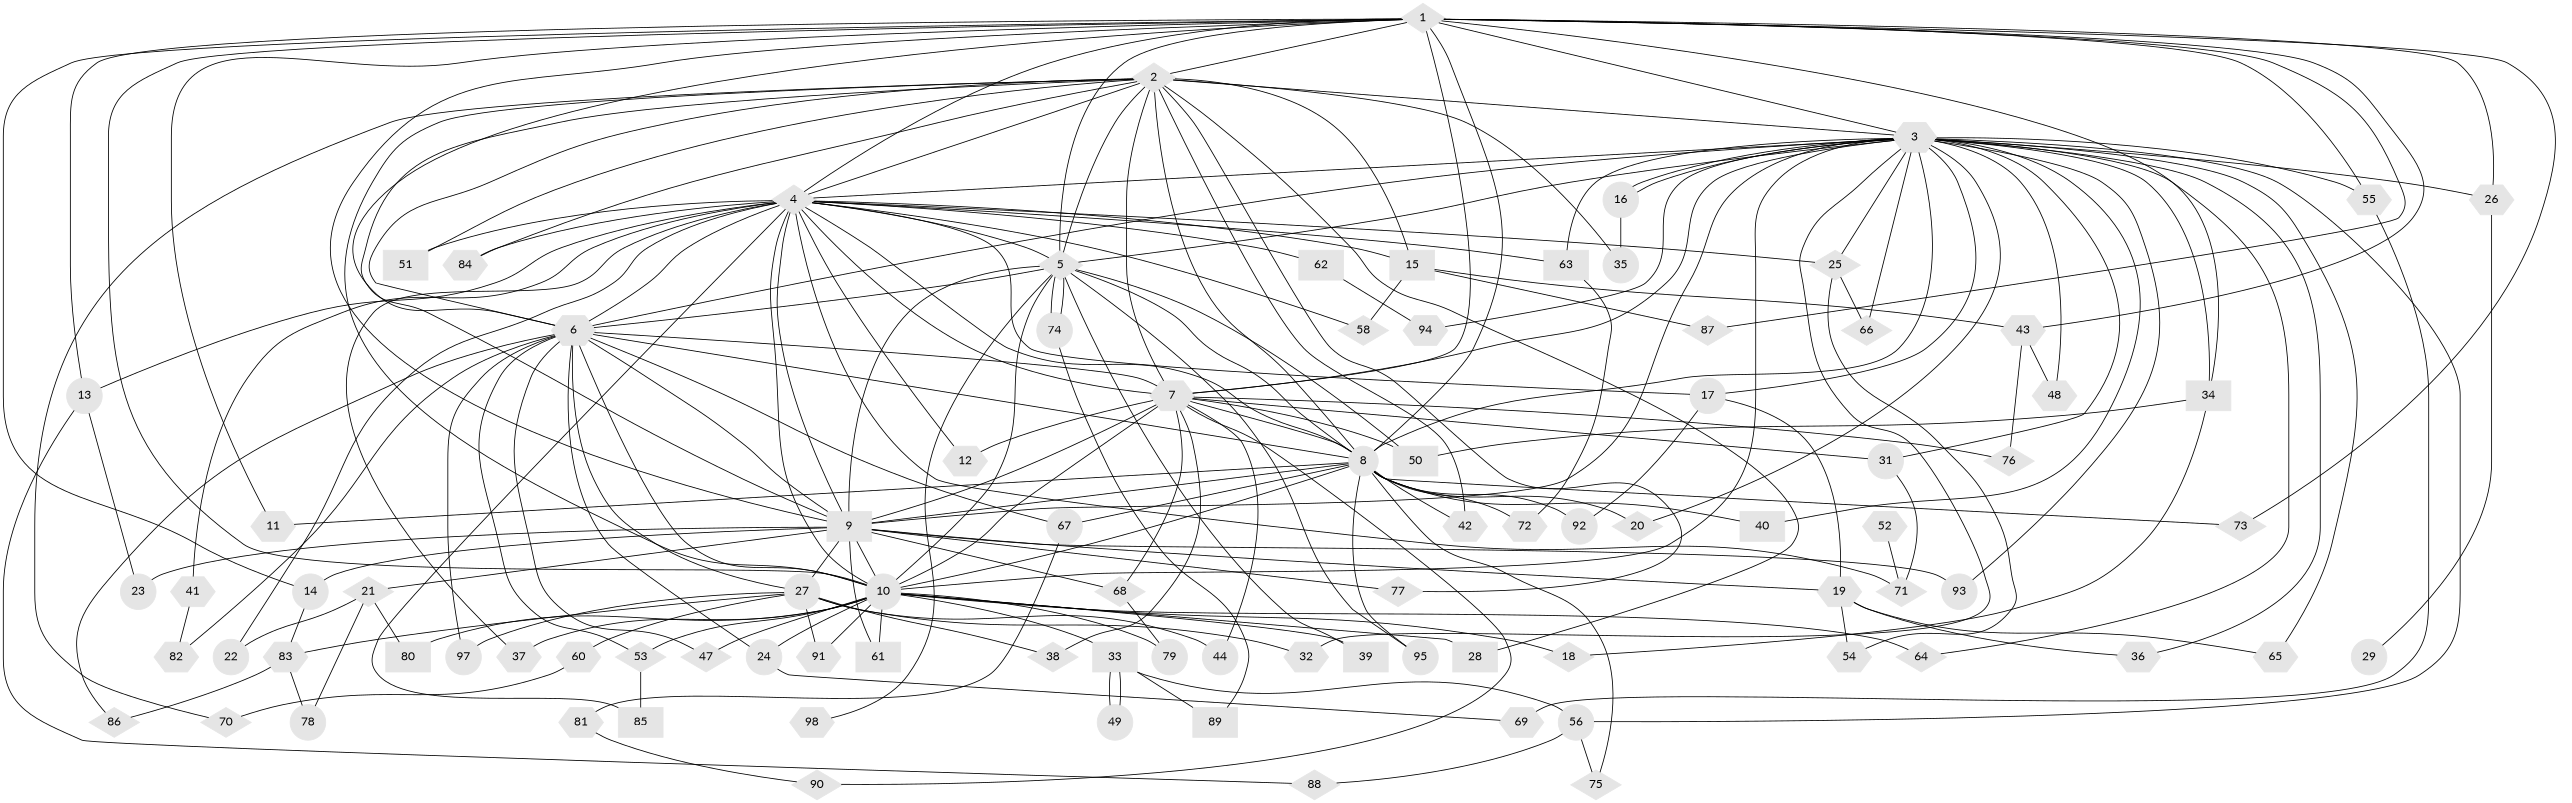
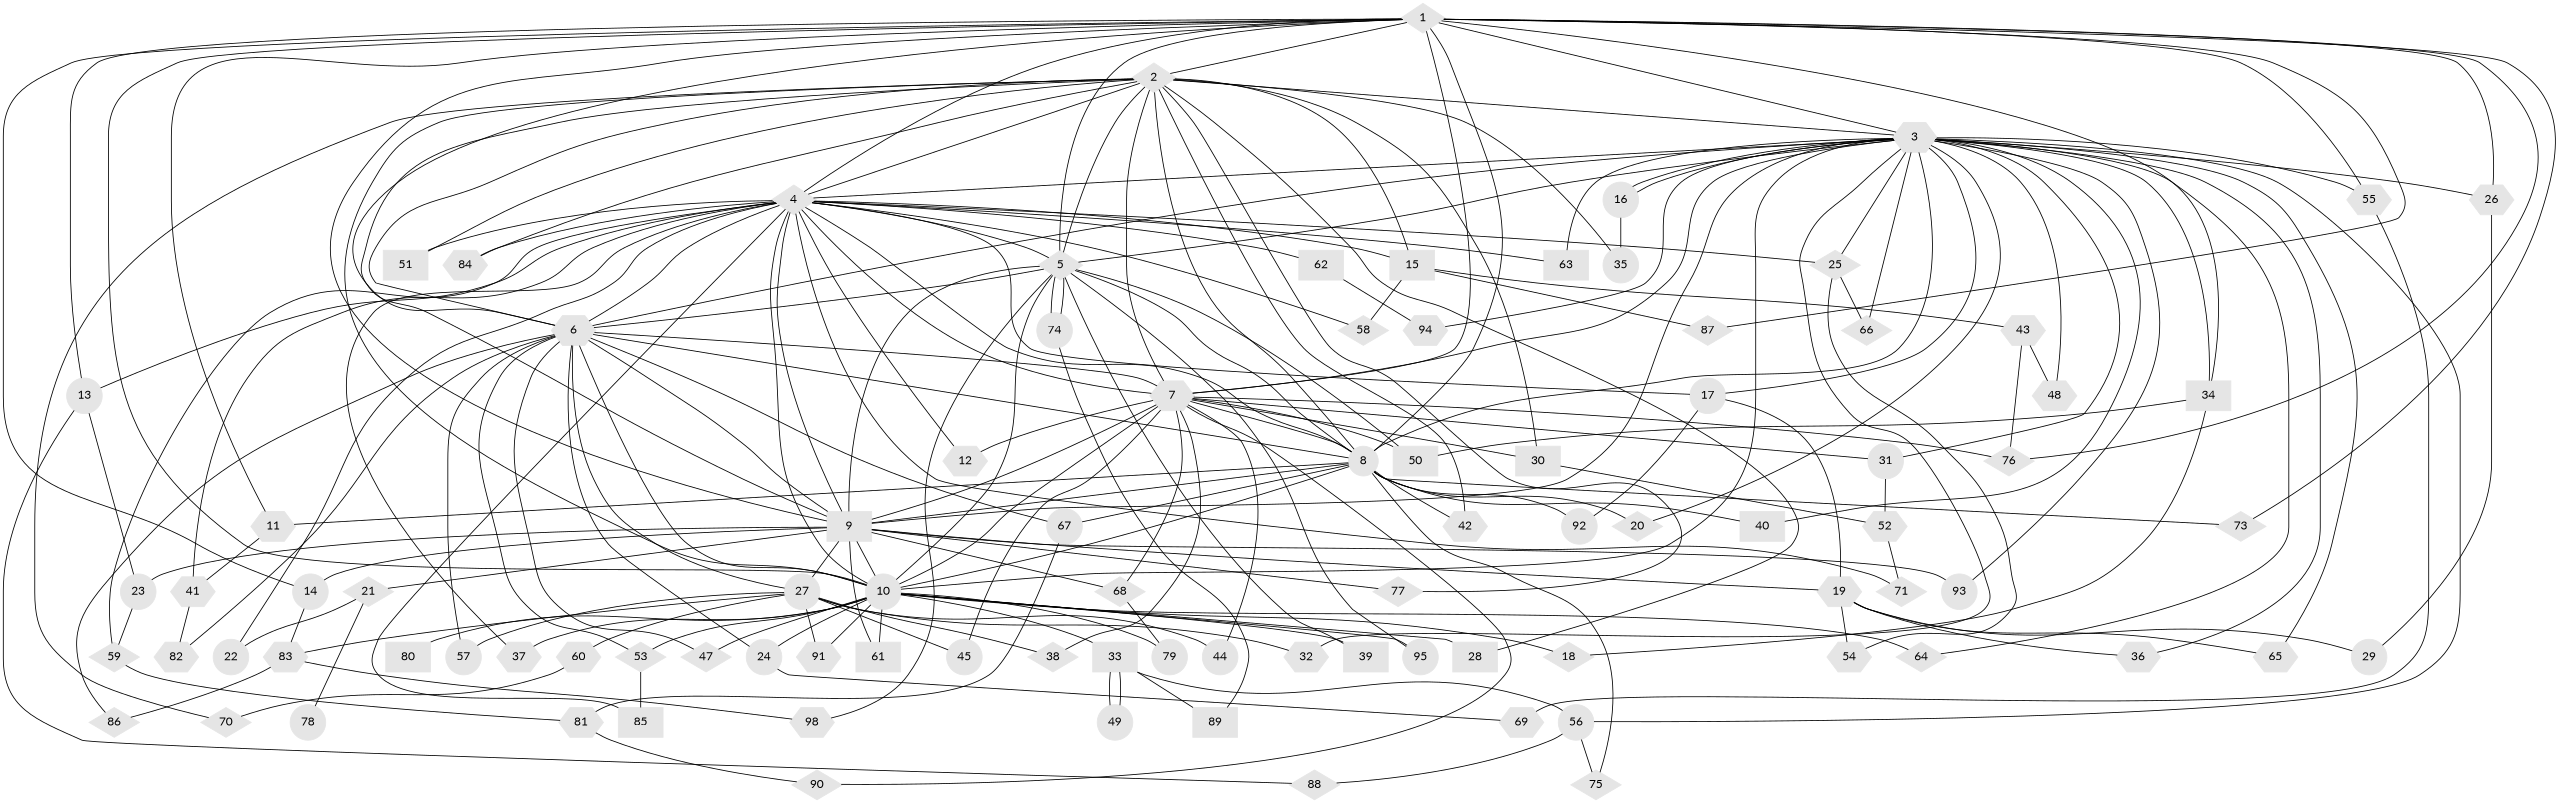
edge "1" -- "43": now "1" -- "76"
node "30": added
node "72": removed
edge "31" -- "71": now "31" -- "52"
edge "11" -- "41": added
edge "8" -- "95": now "10" -- "95"
edge "21" -- "80": removed
edge "19" -- "29": added
node "59": added
node "97": label "97" -> "57"
node "45": added
edge "83" -- "78": now "83" -- "98"
